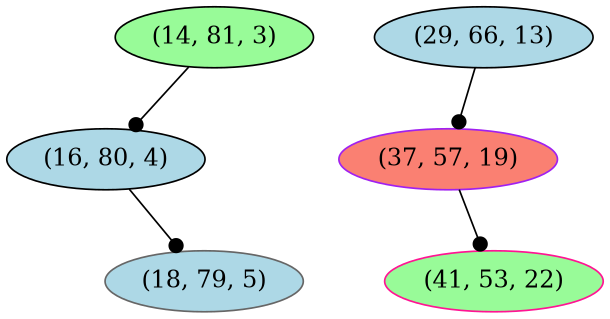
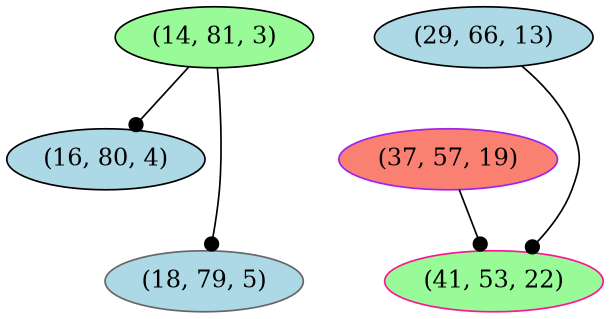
edge "(29, 66, 13)" -> "(37, 57, 19)": now "(29, 66, 13)" -> "(41, 53, 22)"
edge "(16, 80, 4)" -> "(18, 79, 5)": now "(14, 81, 3)" -> "(18, 79, 5)"
